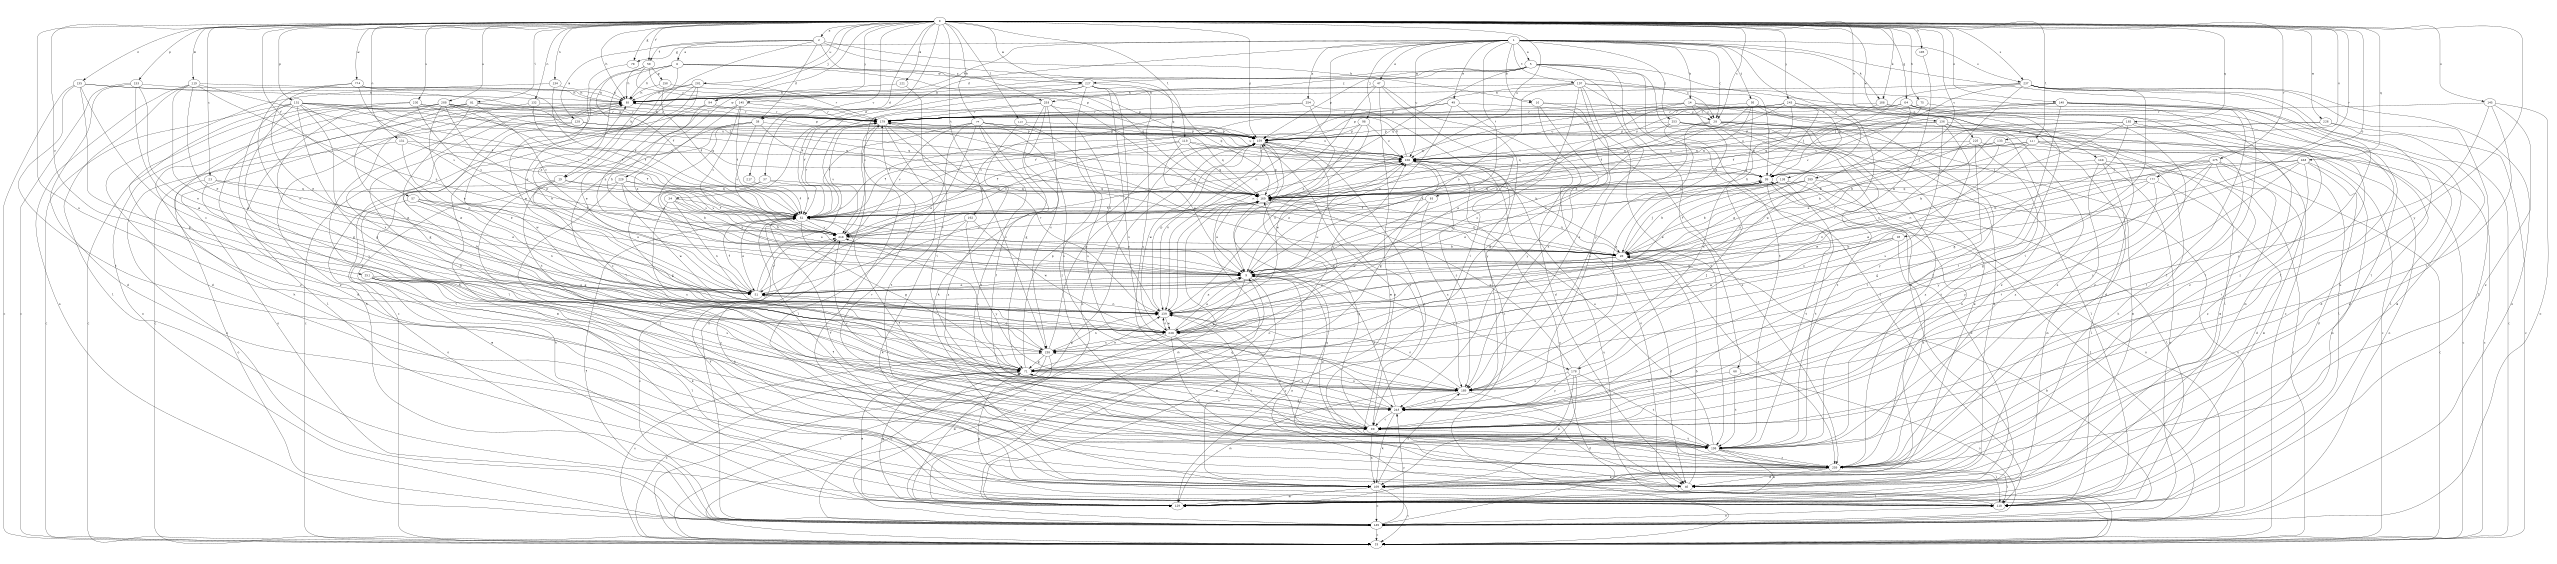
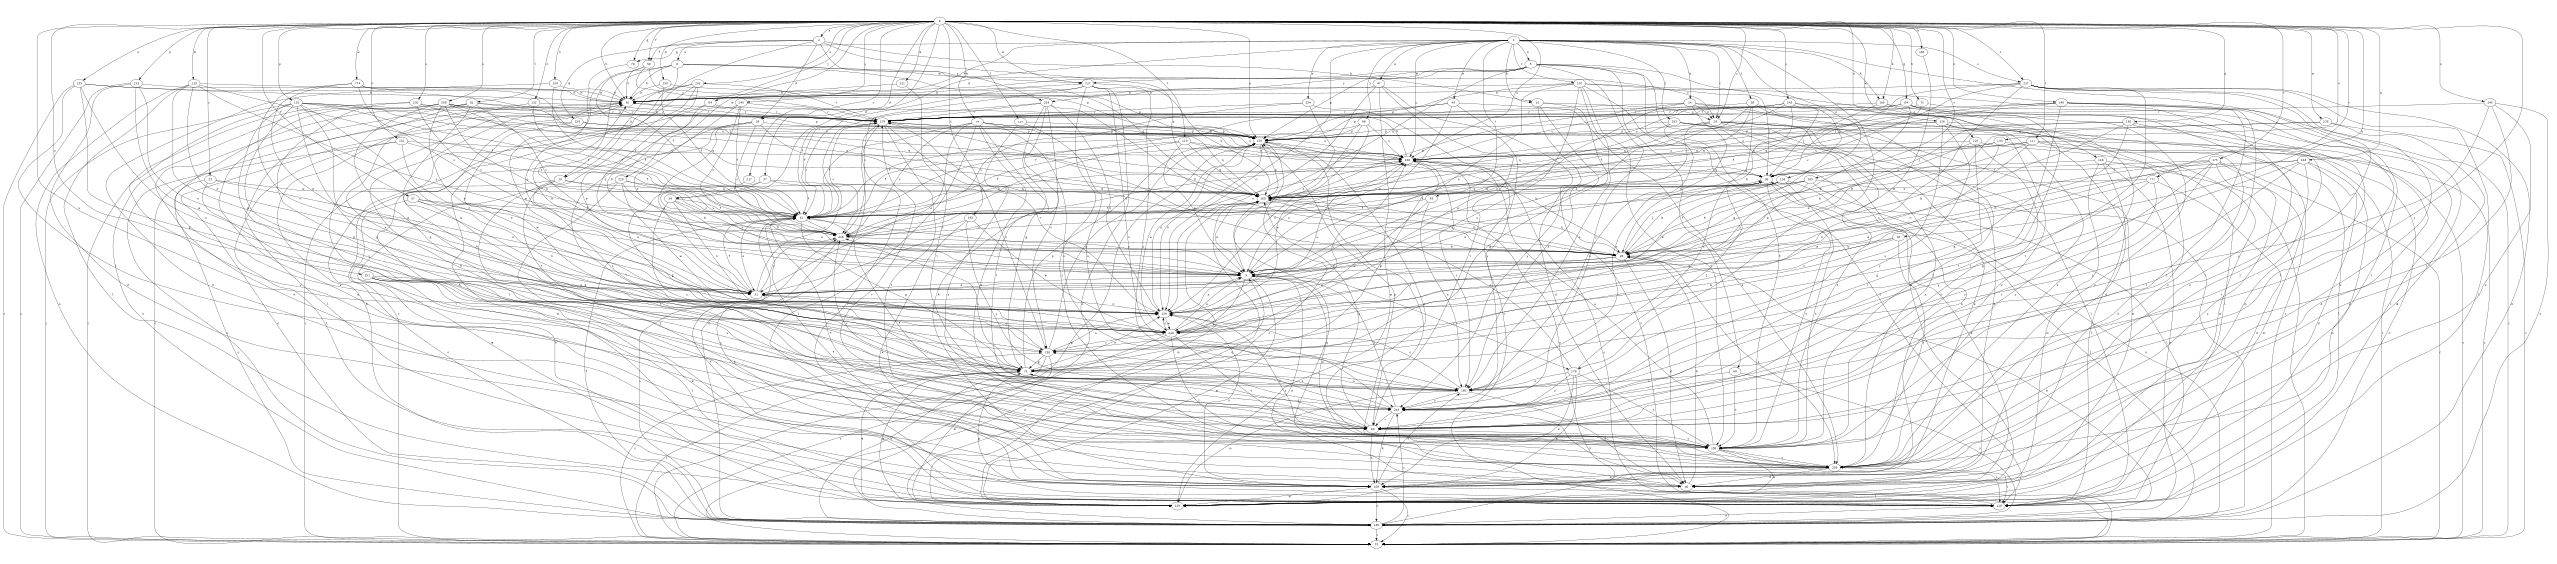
edge "59" -> "150": now "0" -> "150"
edge "217" -> "61": now "217" -> "34"
edge "131" -> "118": added, label "l"
